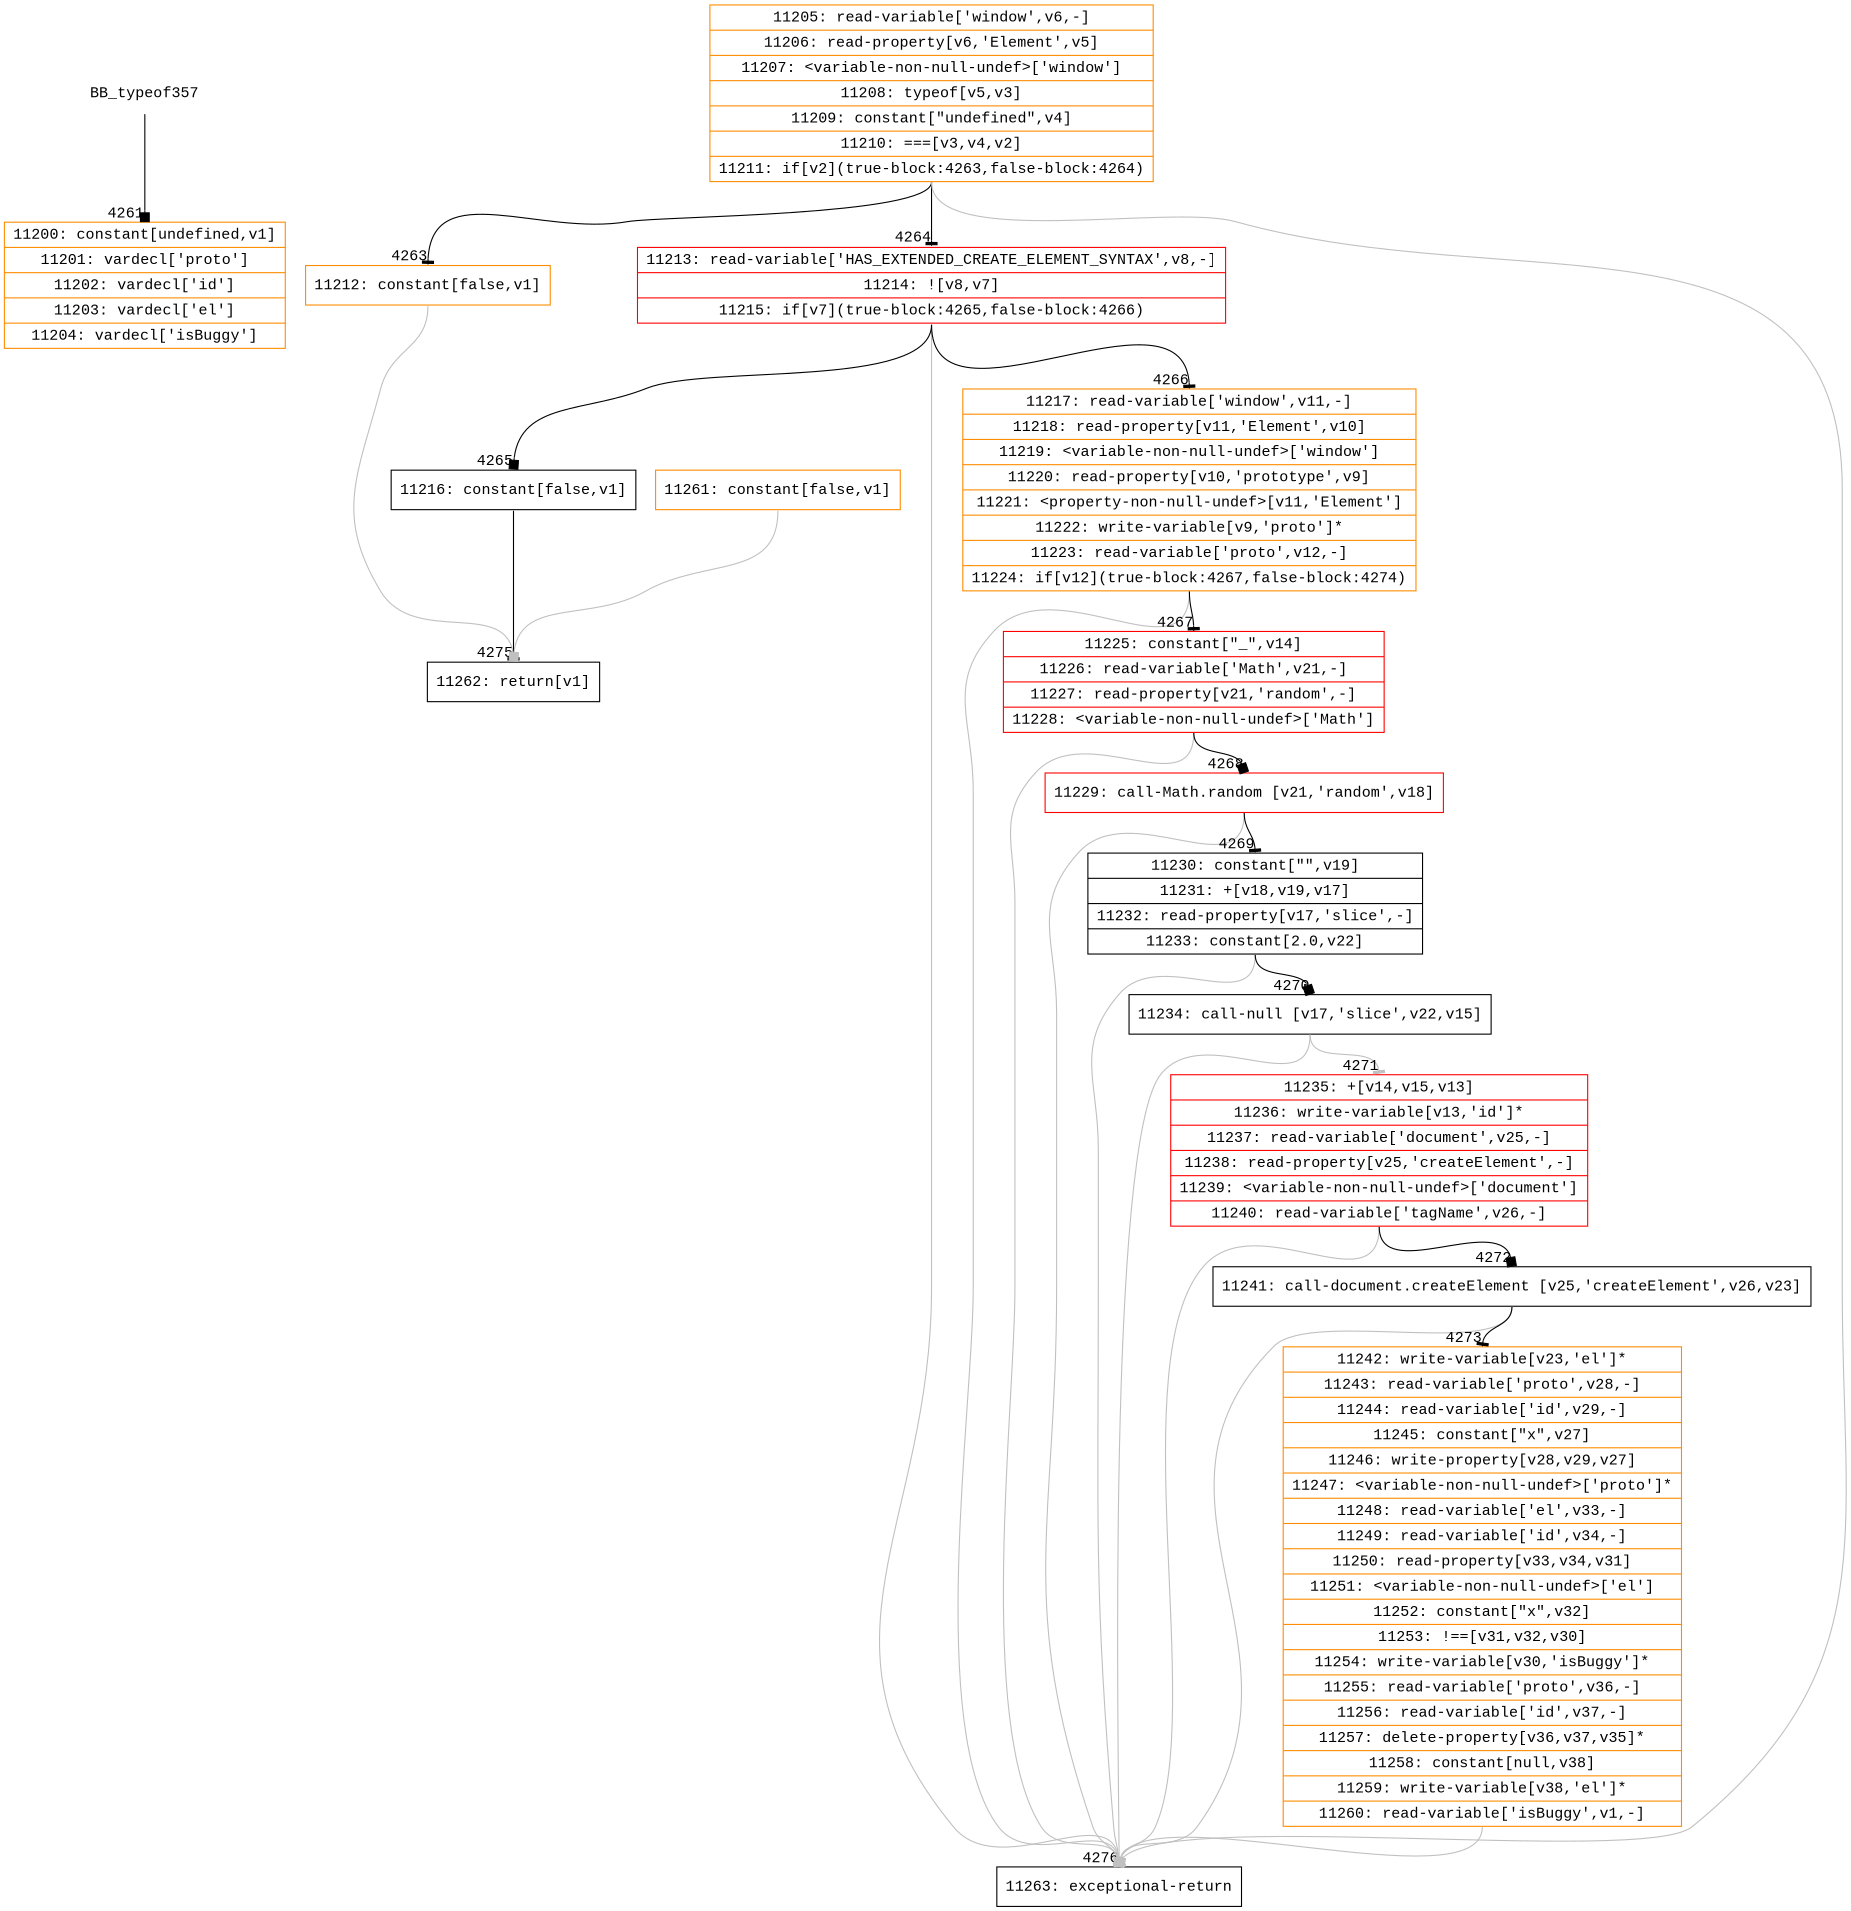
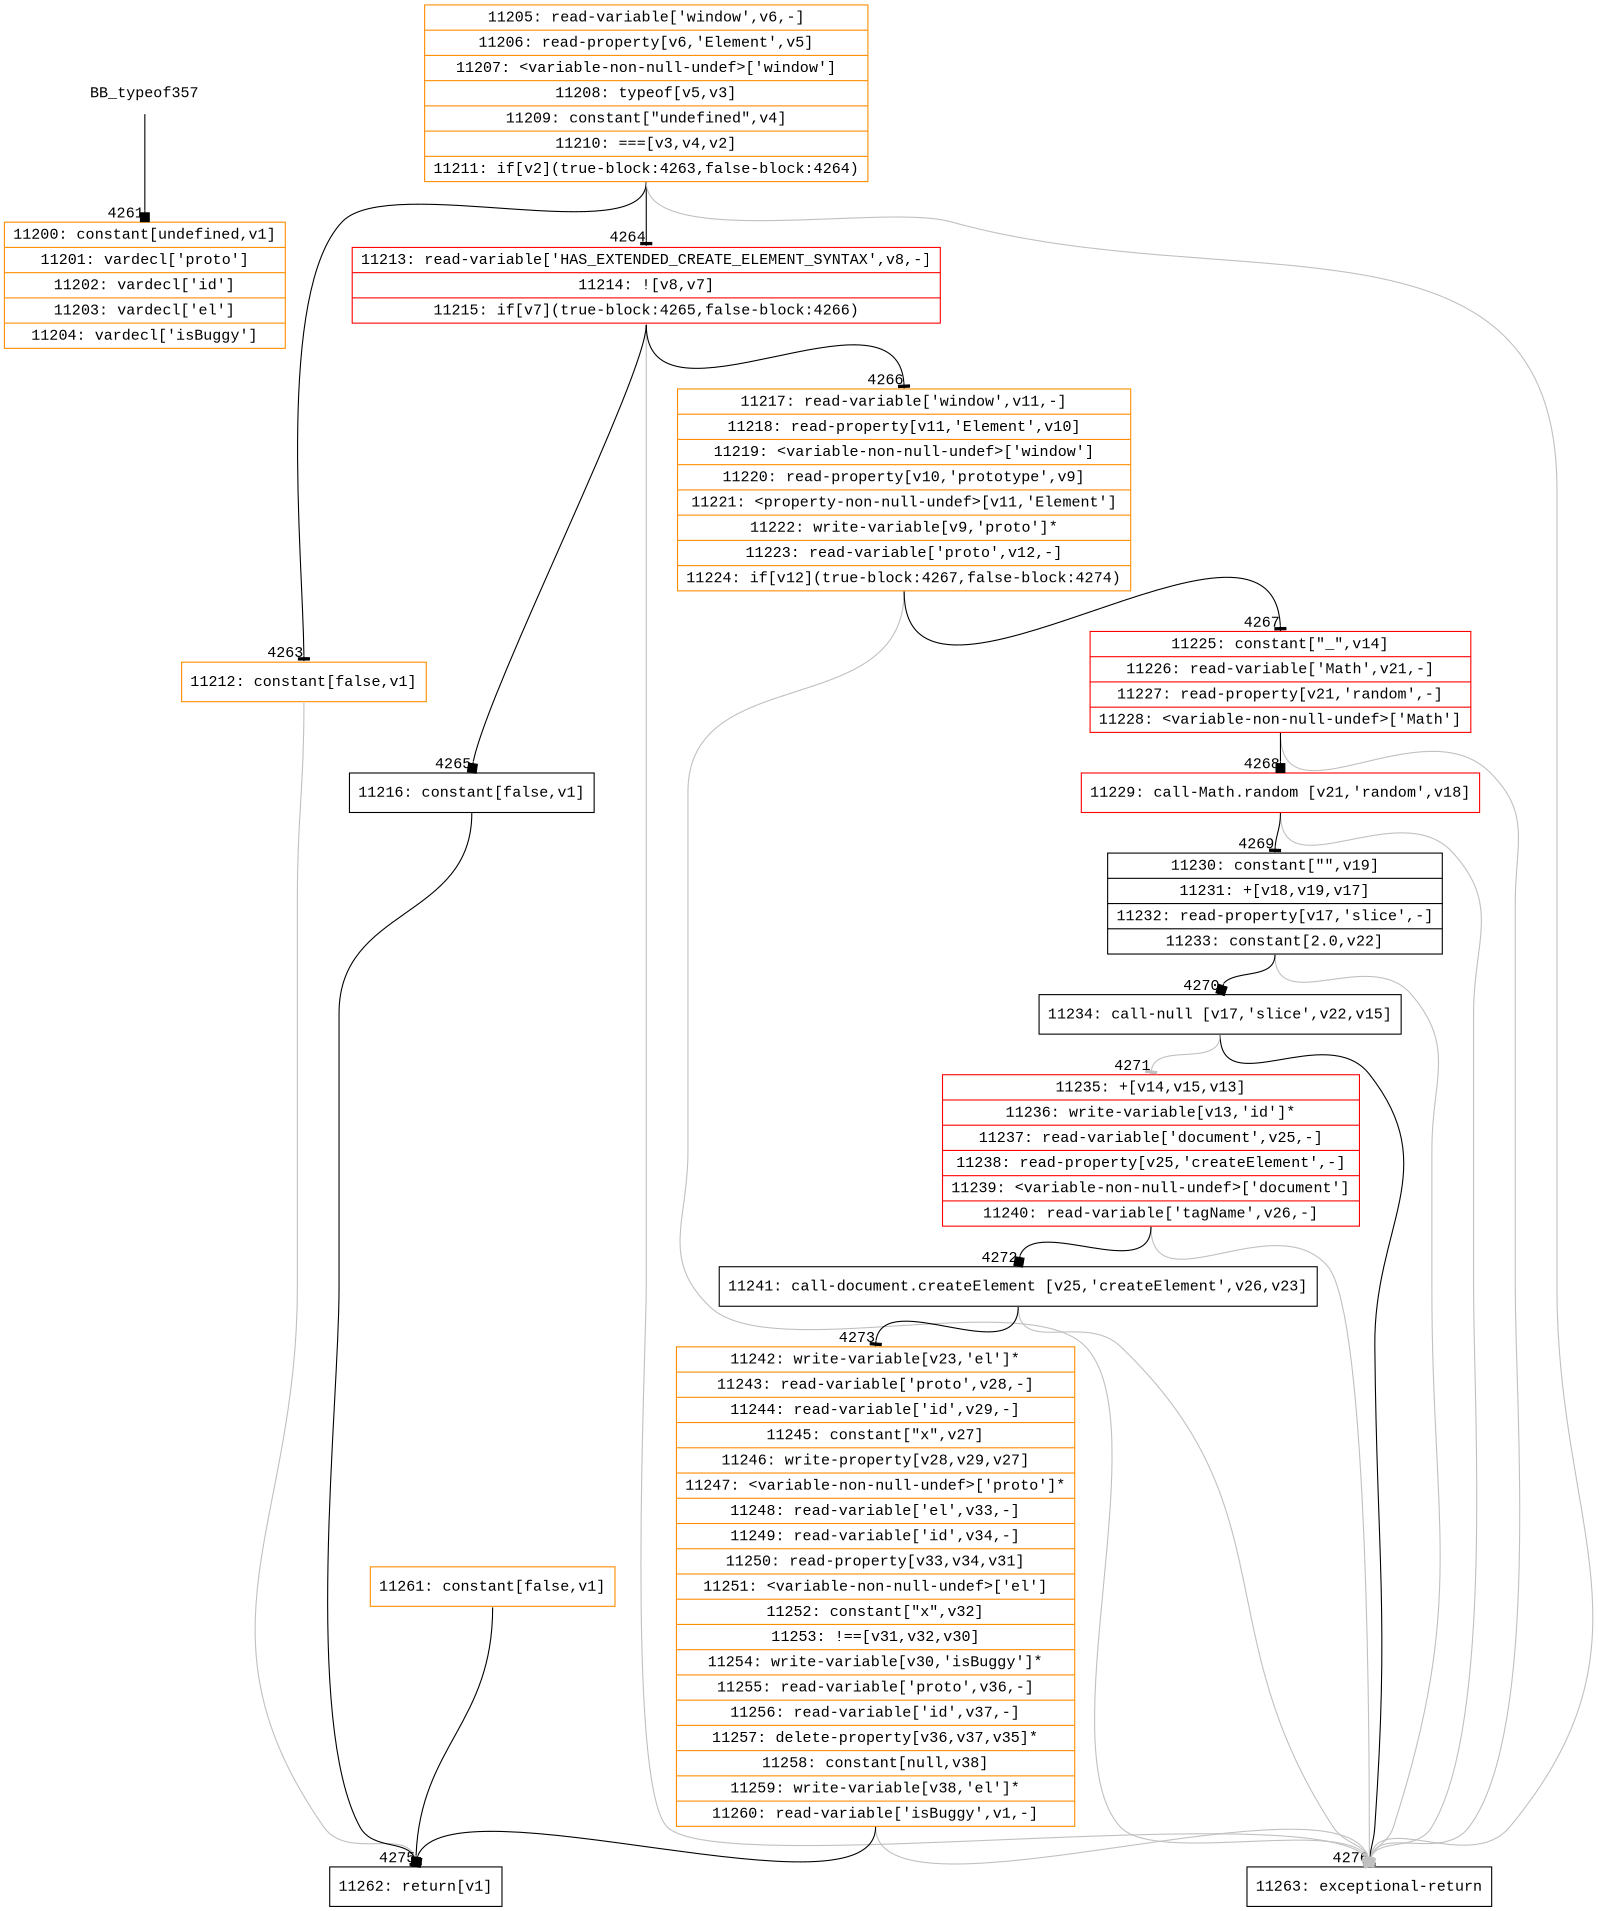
edge "11261: constant[false,v1]" -> "11262: return[v1]": color gray -> black
edge "11234: call-null [v17,'slice',v22,v15]" -> "11263: exceptional-return": color gray -> black
edge "11242: write-variable[v23,'el']*" -> "11262: return[v1]": added
